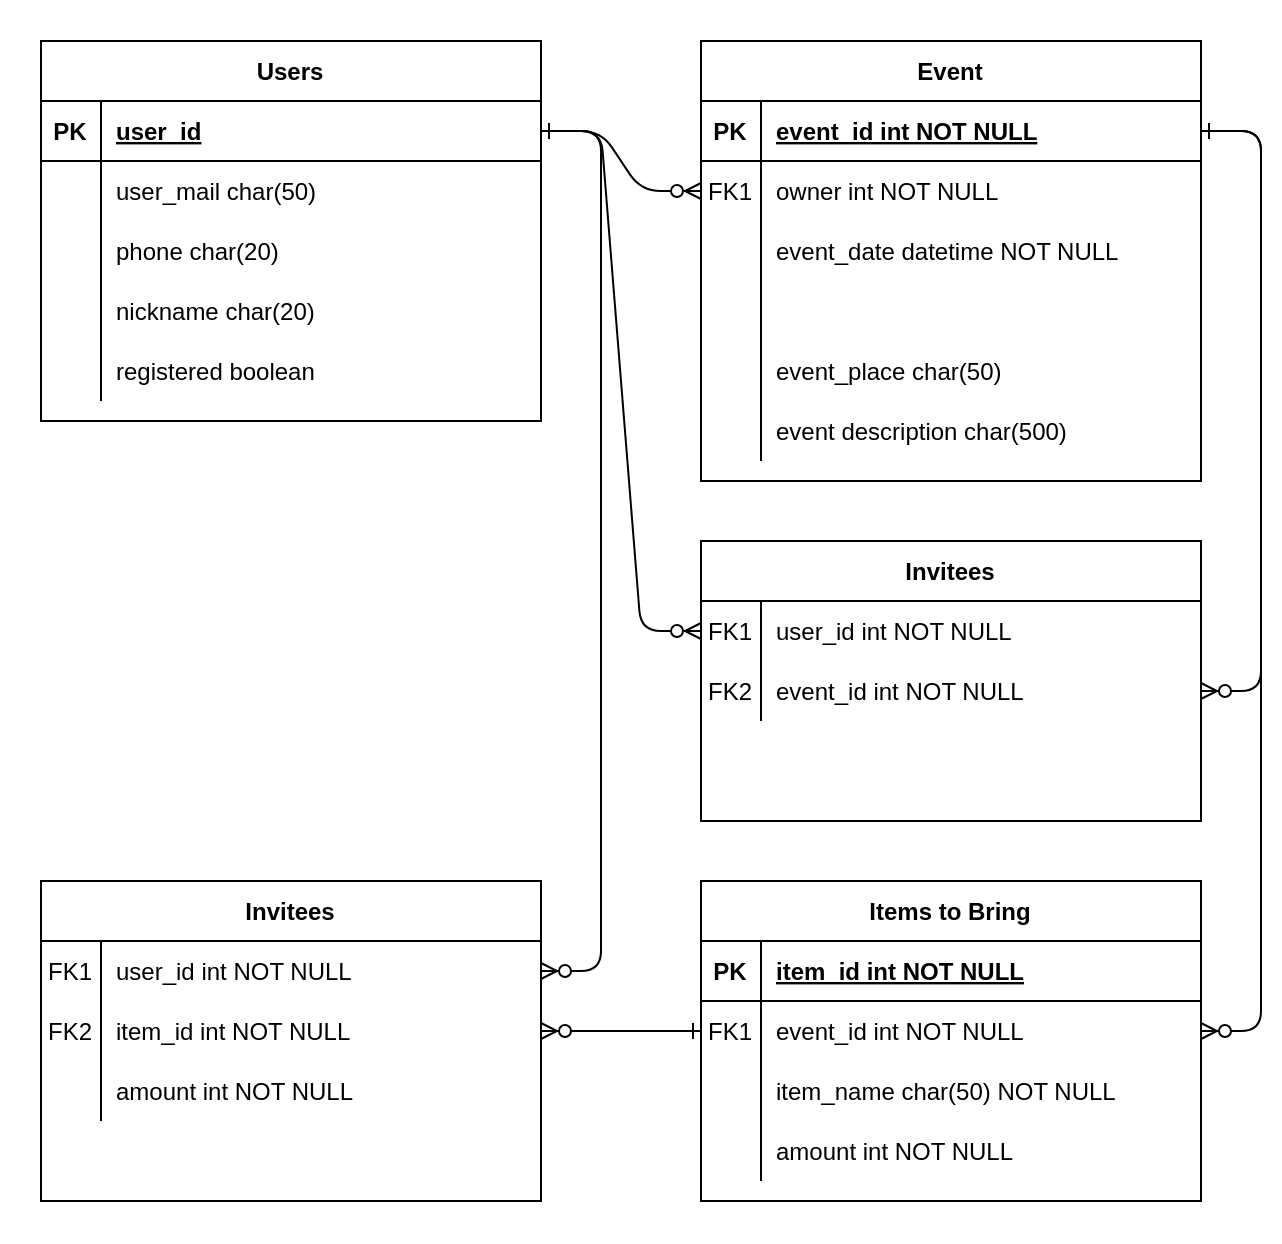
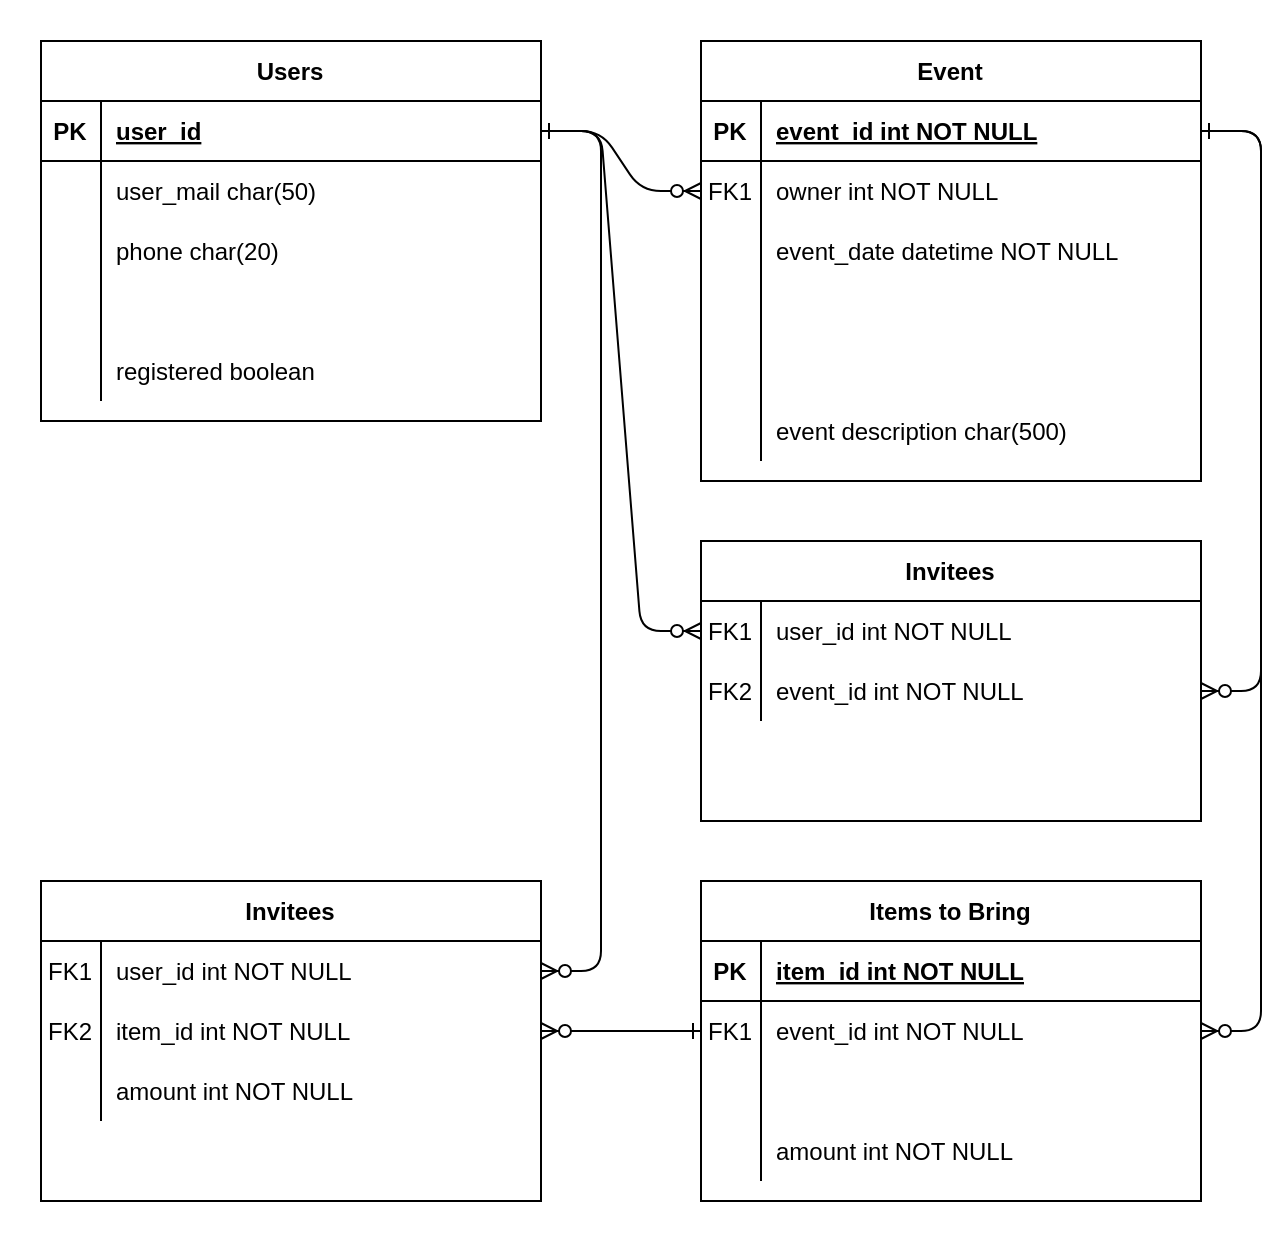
node "nickname char(20)": removed
node "event_place char(50)": removed
node "item_name char(50) NOT NULL": removed
